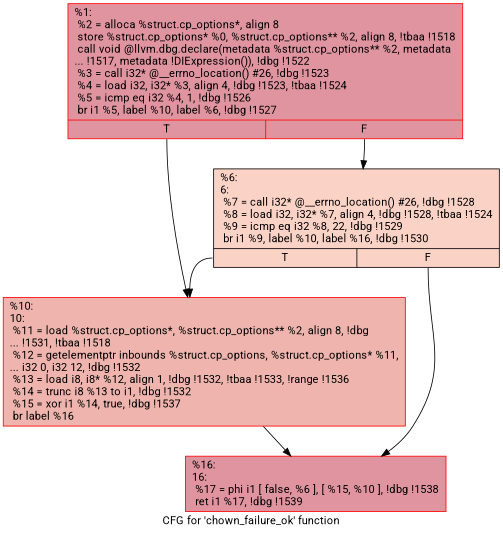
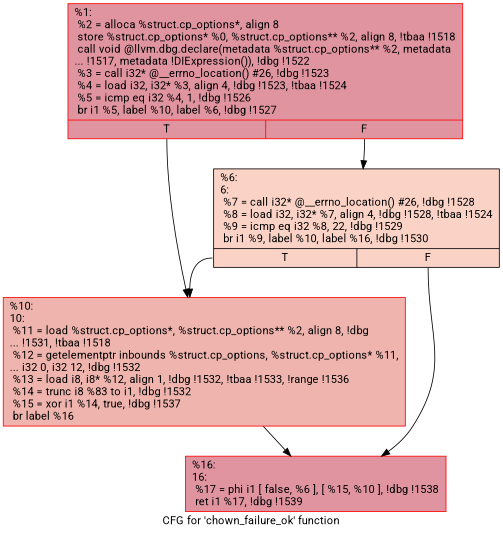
node "%10:": text "%14 = trunc i8 %13 to i1, !dbg !1532" -> "%14 = trunc i8 %83 to i1, !dbg !1532"
